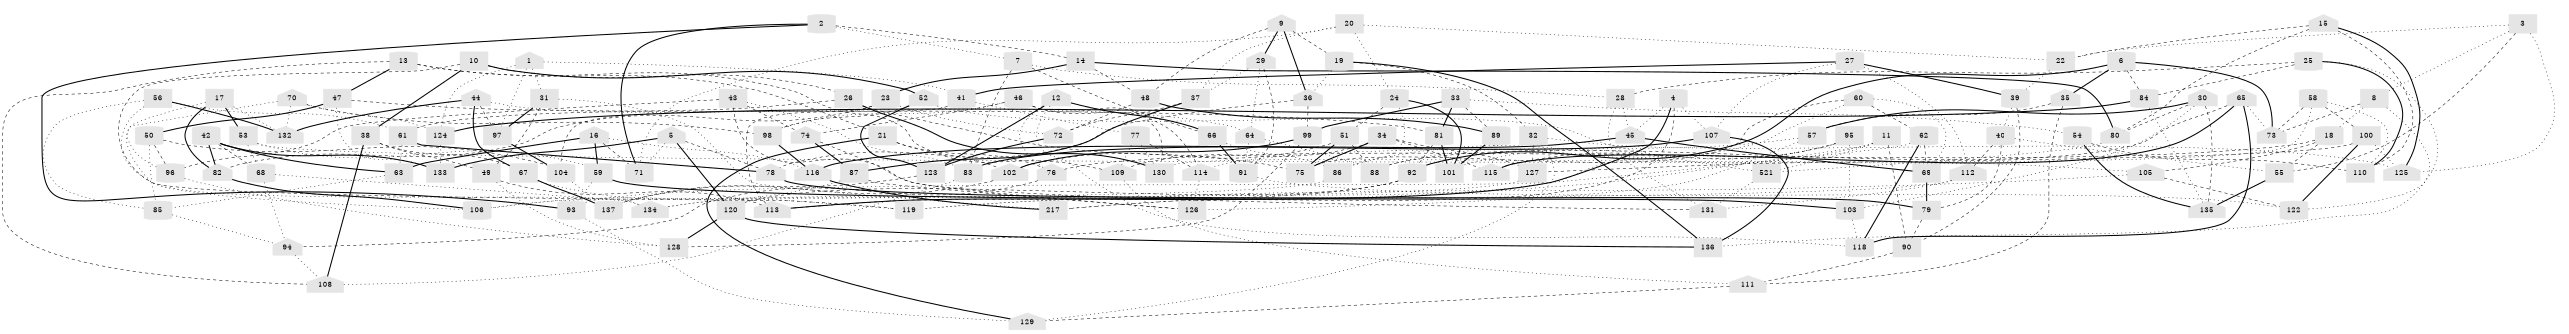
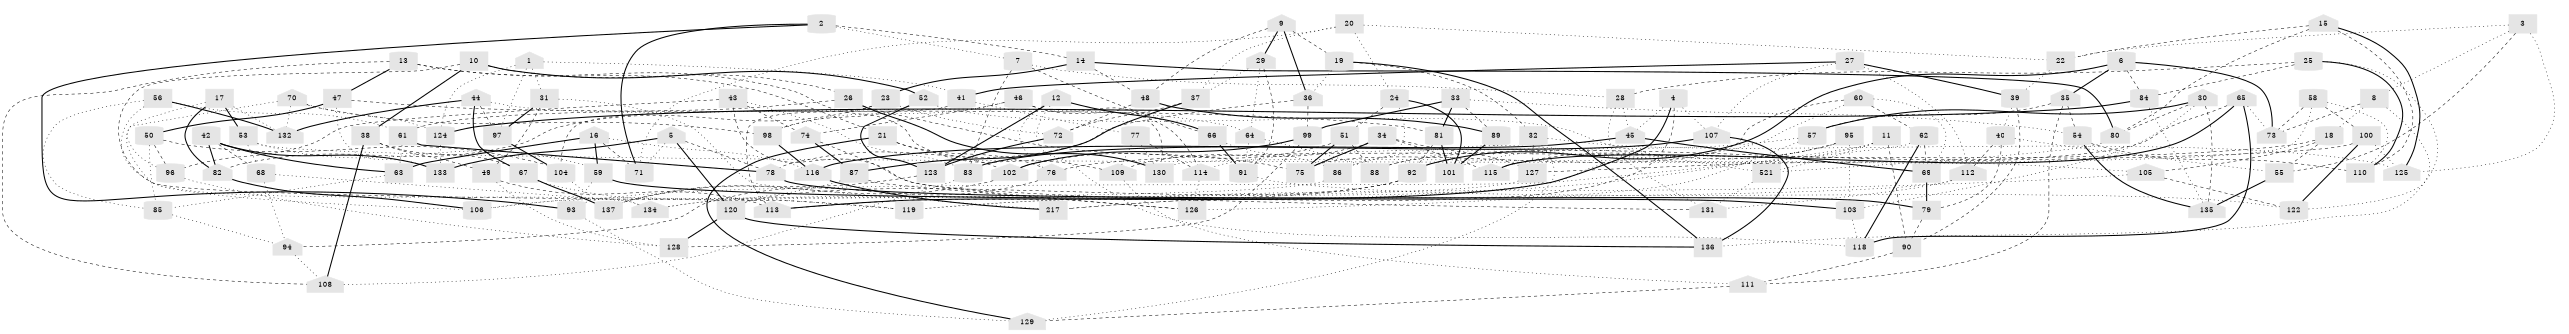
edge "35" -- "54": added
